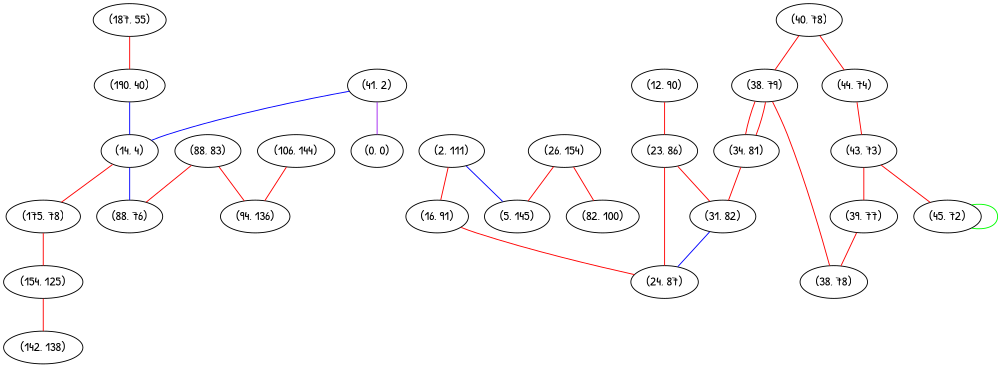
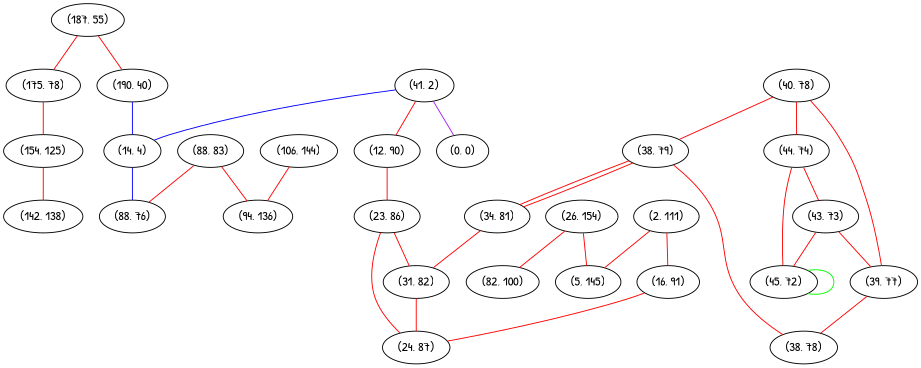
edge "(41, 2)" -- "(12, 90)": added
edge "(40, 78)" -- "(39, 77)": added
edge "(14, 4)" -- "(175, 78)": now "(187, 55)" -- "(175, 78)"
edge "(2, 111)" -- "(5, 145)": color blue -> red
edge "(44, 74)" -- "(45, 72)": added
edge "(31, 82)" -- "(24, 87)": color blue -> red
